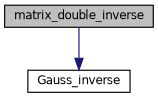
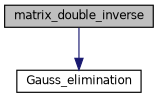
node "Gauss_inverse": label "Gauss_inverse" -> "Gauss_elimination"
